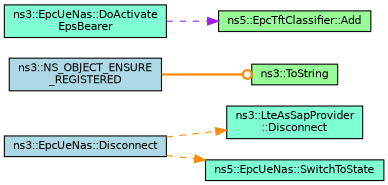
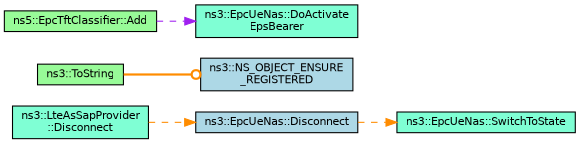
edge "ns3::EpcUeNas::DoActivate EpsBearer" -> "ns5::EpcTftClassifier::Add": reversed
edge "ns3::NS_OBJECT_ENSURE _REGISTERED" -> "ns3::ToString": reversed
edge "ns3::EpcUeNas::Disconnect" -> "ns3::LteAsSapProvider ::Disconnect": reversed
node "ns5::EpcUeNas::SwitchToState": label "ns5::EpcUeNas::SwitchToState" -> "ns3::EpcUeNas::SwitchToState"
